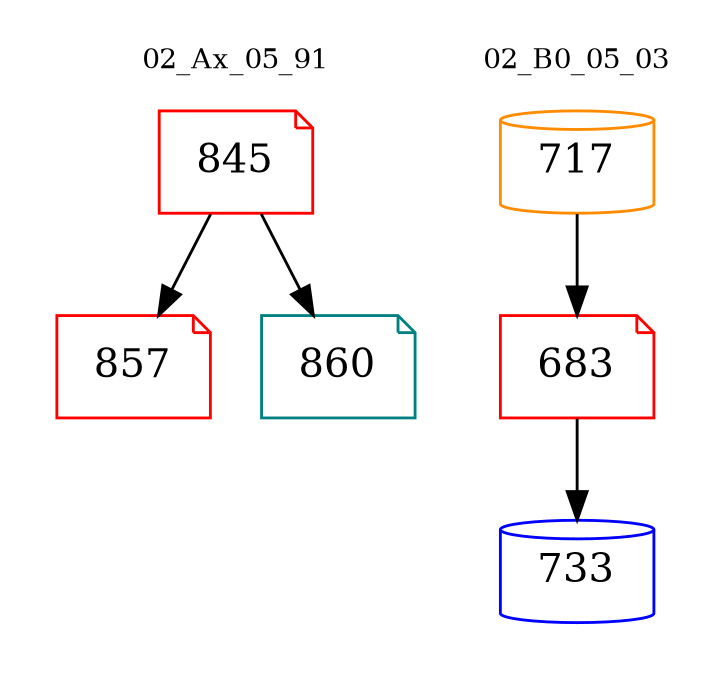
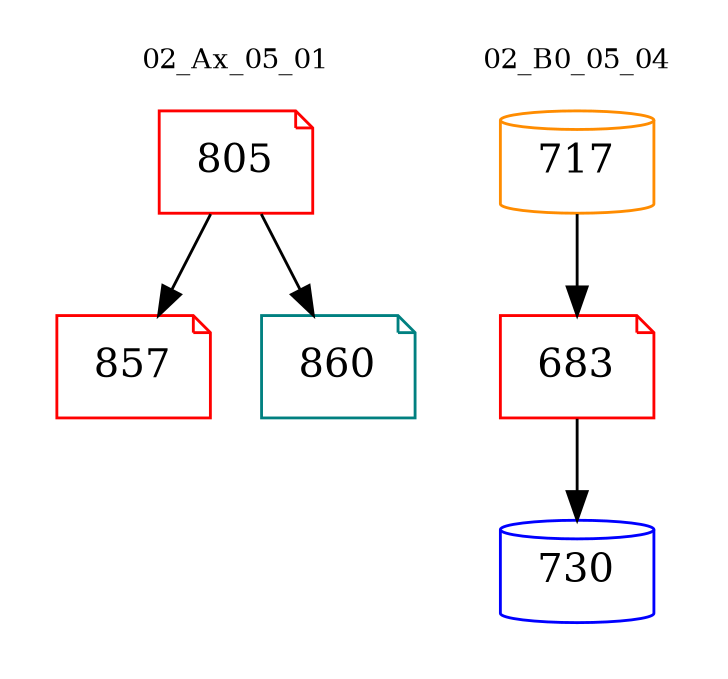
cluster "02_Ax_05_91": label "02_Ax_05_91" -> "02_Ax_05_01"
cluster "02_B0_05_03": label "02_B0_05_03" -> "02_B0_05_04"
node "845": label "845" -> "805"
node "733": label "733" -> "730"
